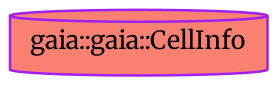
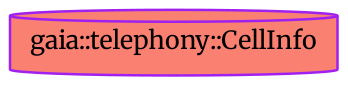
node "gaia::gaia::CellInfo": label "gaia::gaia::CellInfo" -> "gaia::telephony::CellInfo"
